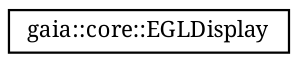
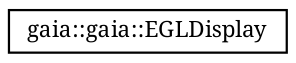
node "gaia::core::EGLDisplay": label "gaia::core::EGLDisplay" -> "gaia::gaia::EGLDisplay"
